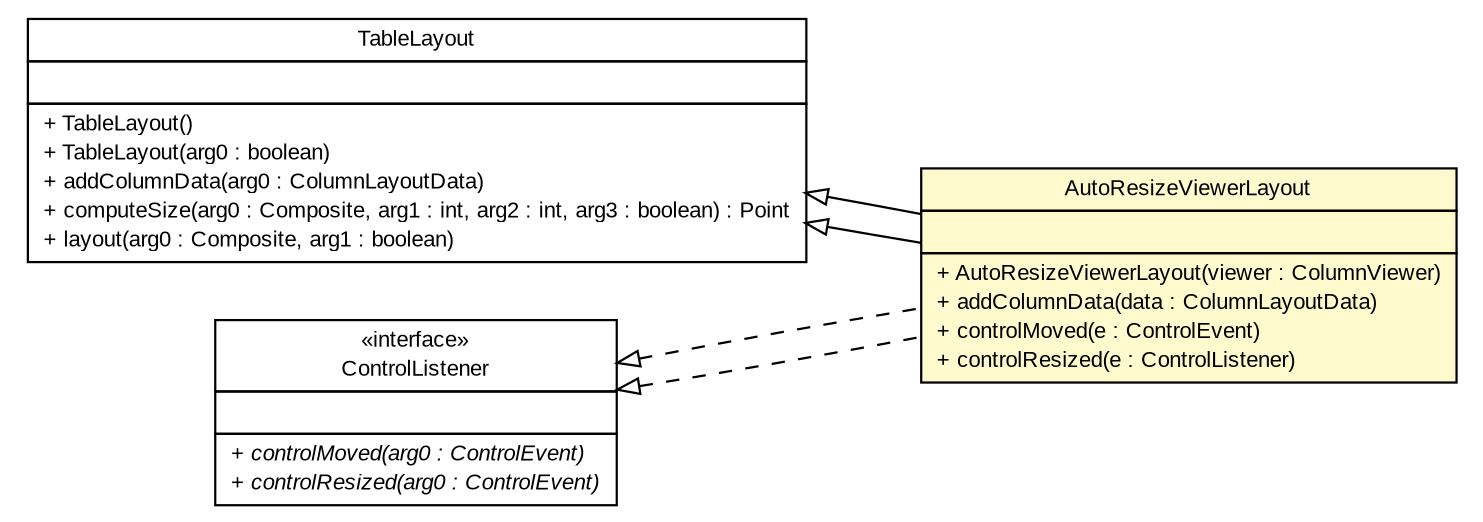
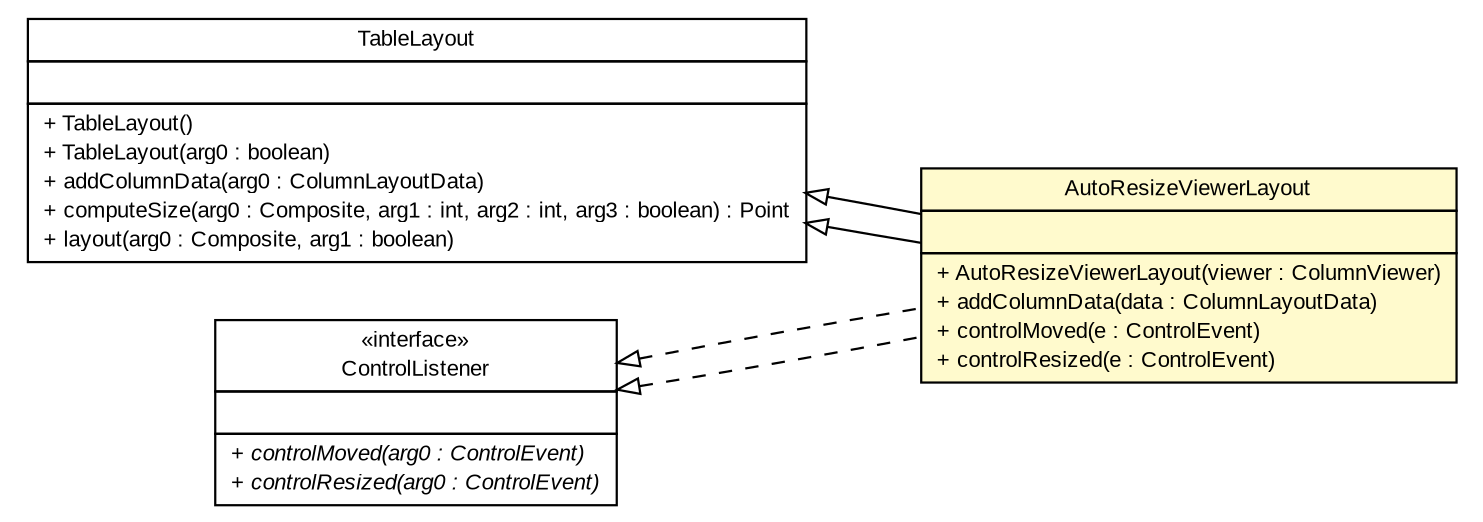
node "AutoResizeViewerLayout": text "+ controlResized(e : ControlListener)" -> "+ controlResized(e : ControlEvent)"
